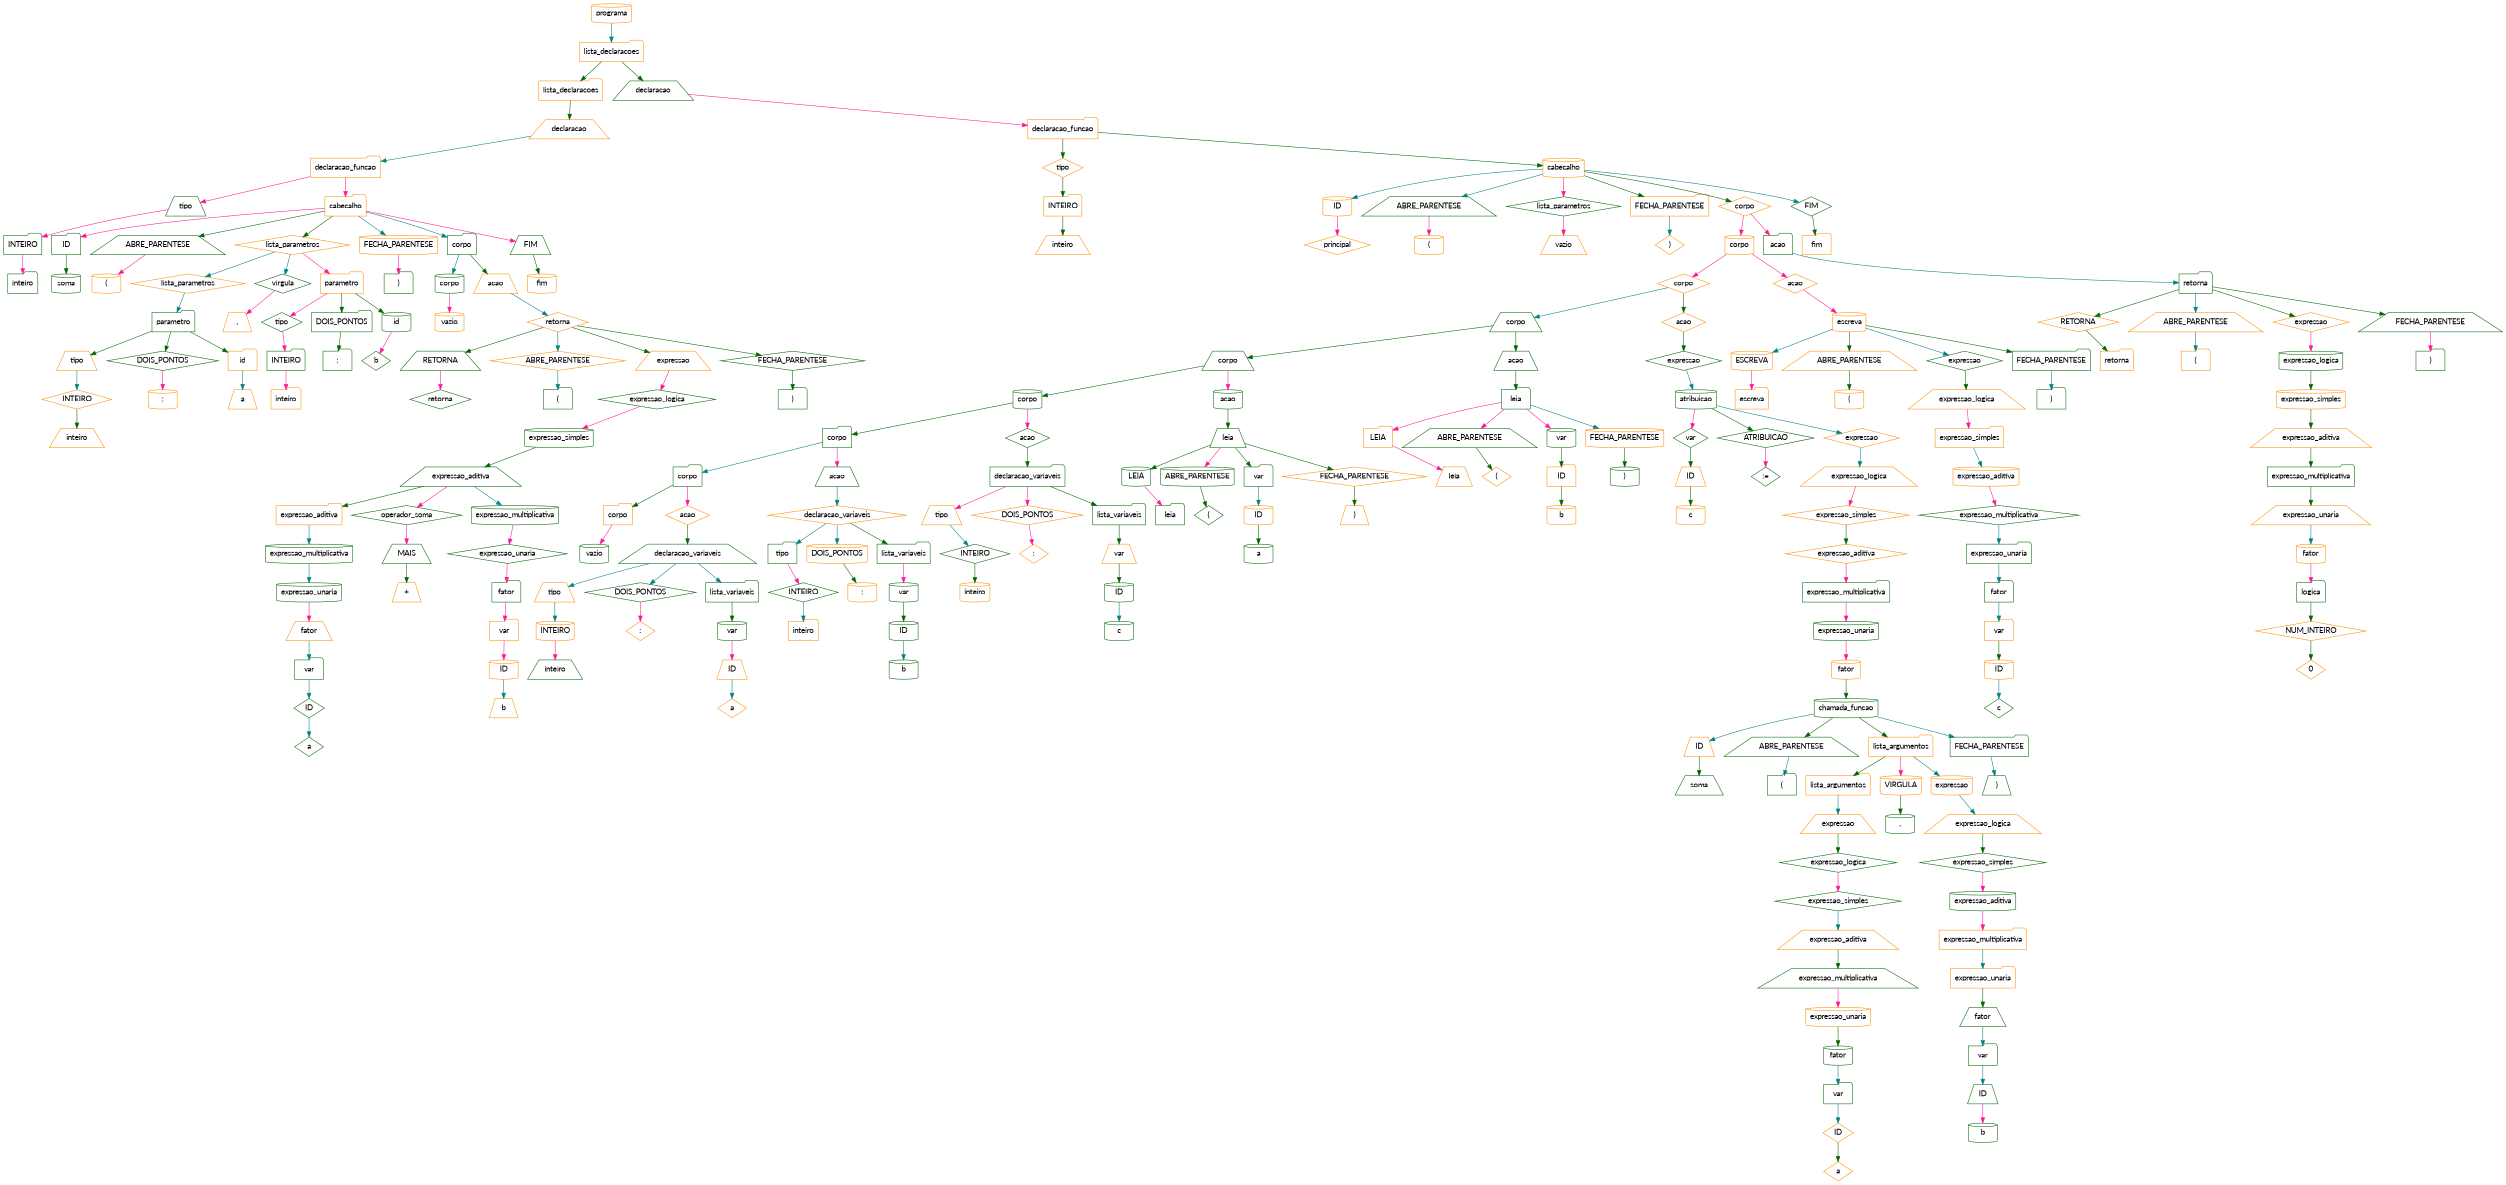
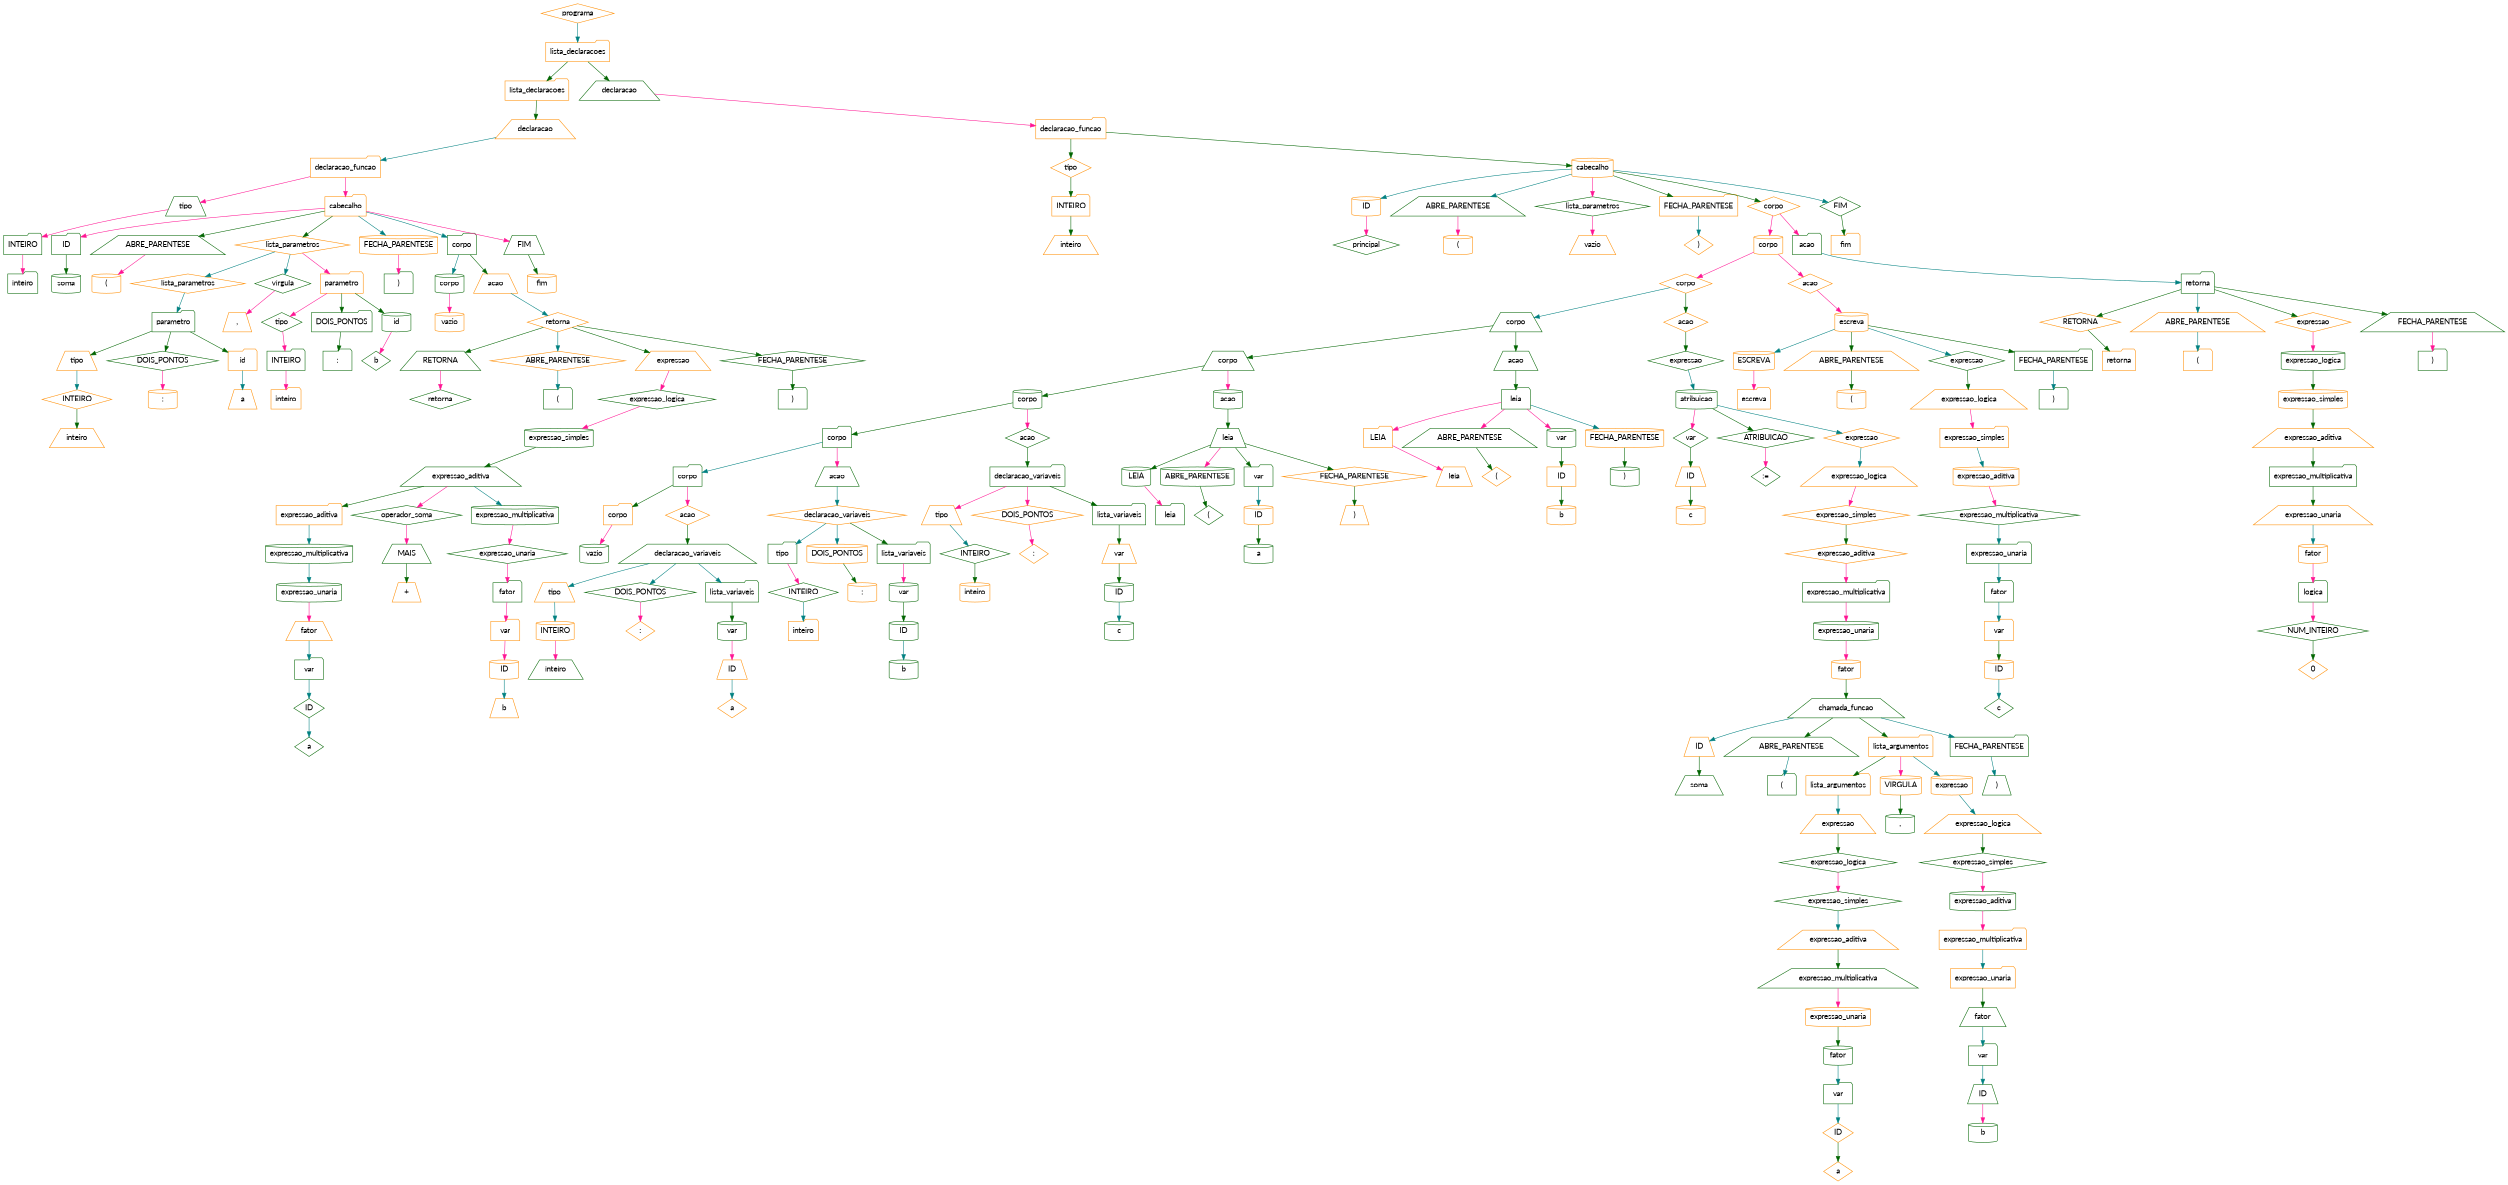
node "programa": shape cylinder -> diamond
node "principal": color darkorange -> darkgreen
edge "logica" -> "NUM_INTEIRO": color darkgreen -> deeppink
node "NUM_INTEIRO": color darkorange -> darkgreen
node "chamada_funcao": shape cylinder -> trapezium
